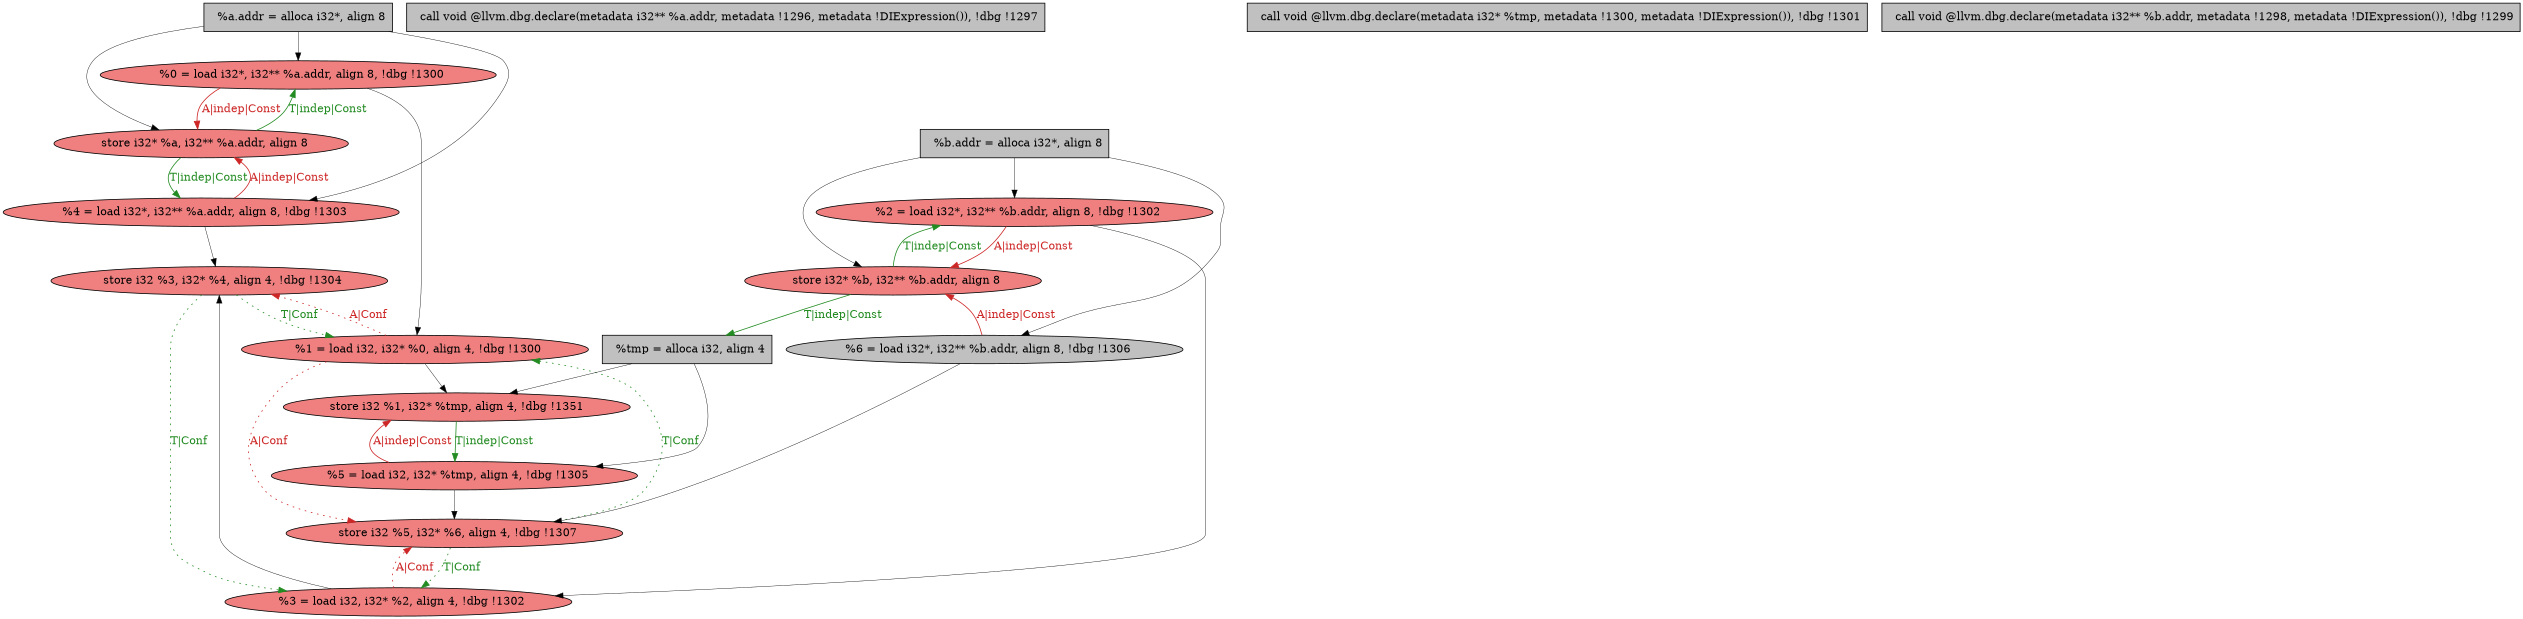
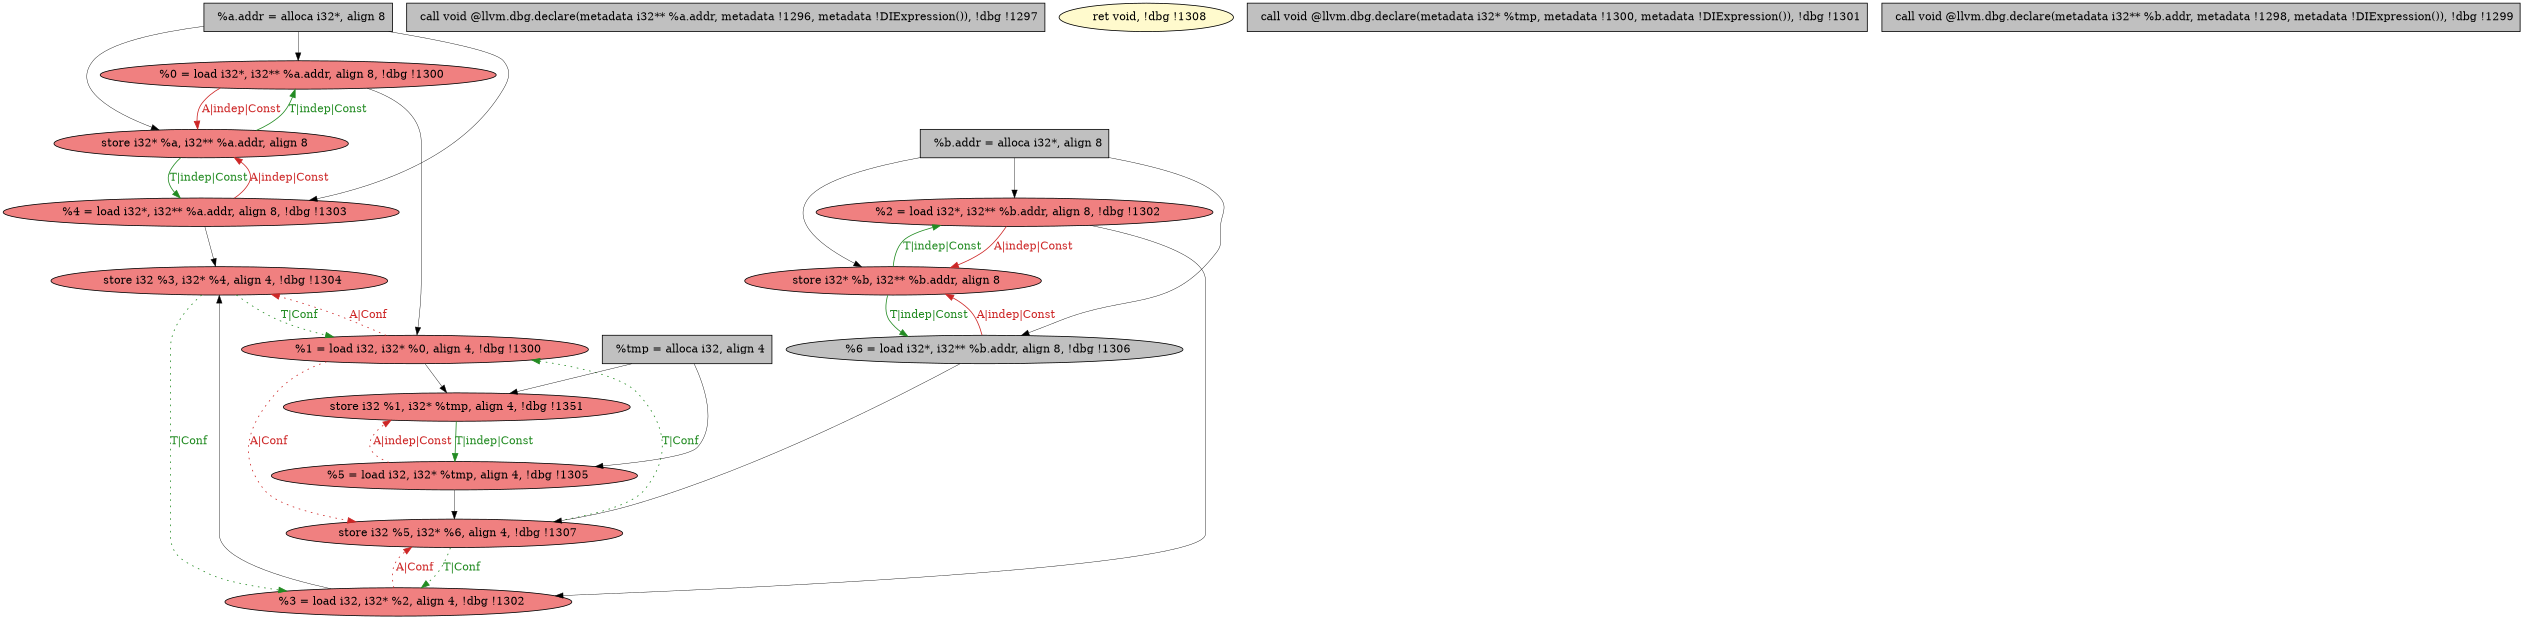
node "ret void, !dbg !1308": added
edge "store i32* %b, i32** %b.addr, align 8" -> "%tmp = alloca i32, align 4": now "store i32* %b, i32** %b.addr, align 8" -> "%6 = load i32*, i32** %b.addr, align 8, !dbg !1306"
edge "%5 = load i32, i32* %tmp, align 4, !dbg !1305" -> "store i32 %1, i32* %tmp, align 4, !dbg !1351": style solid -> dotted
